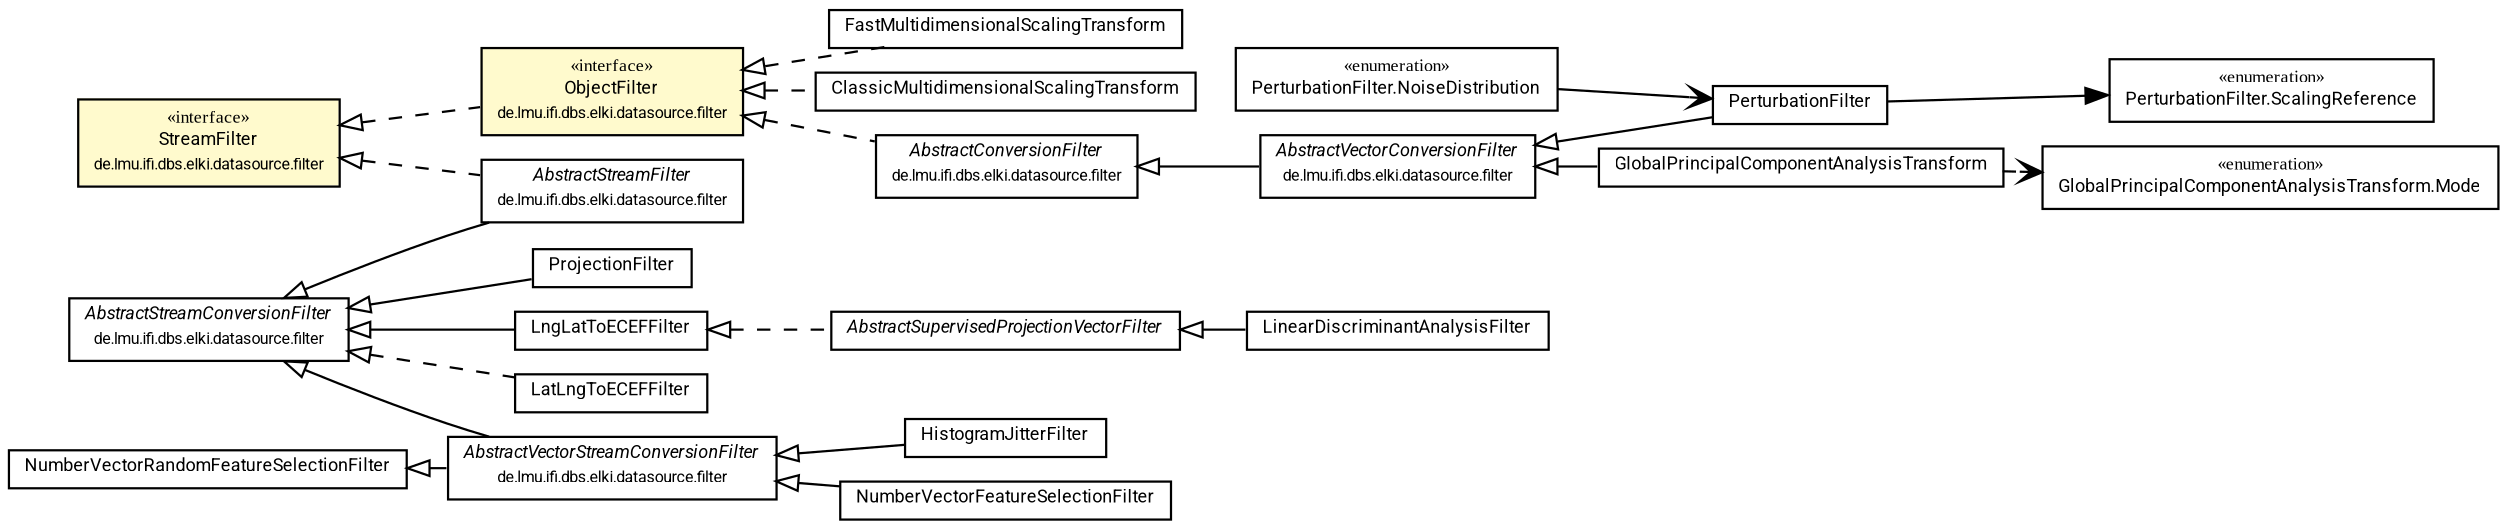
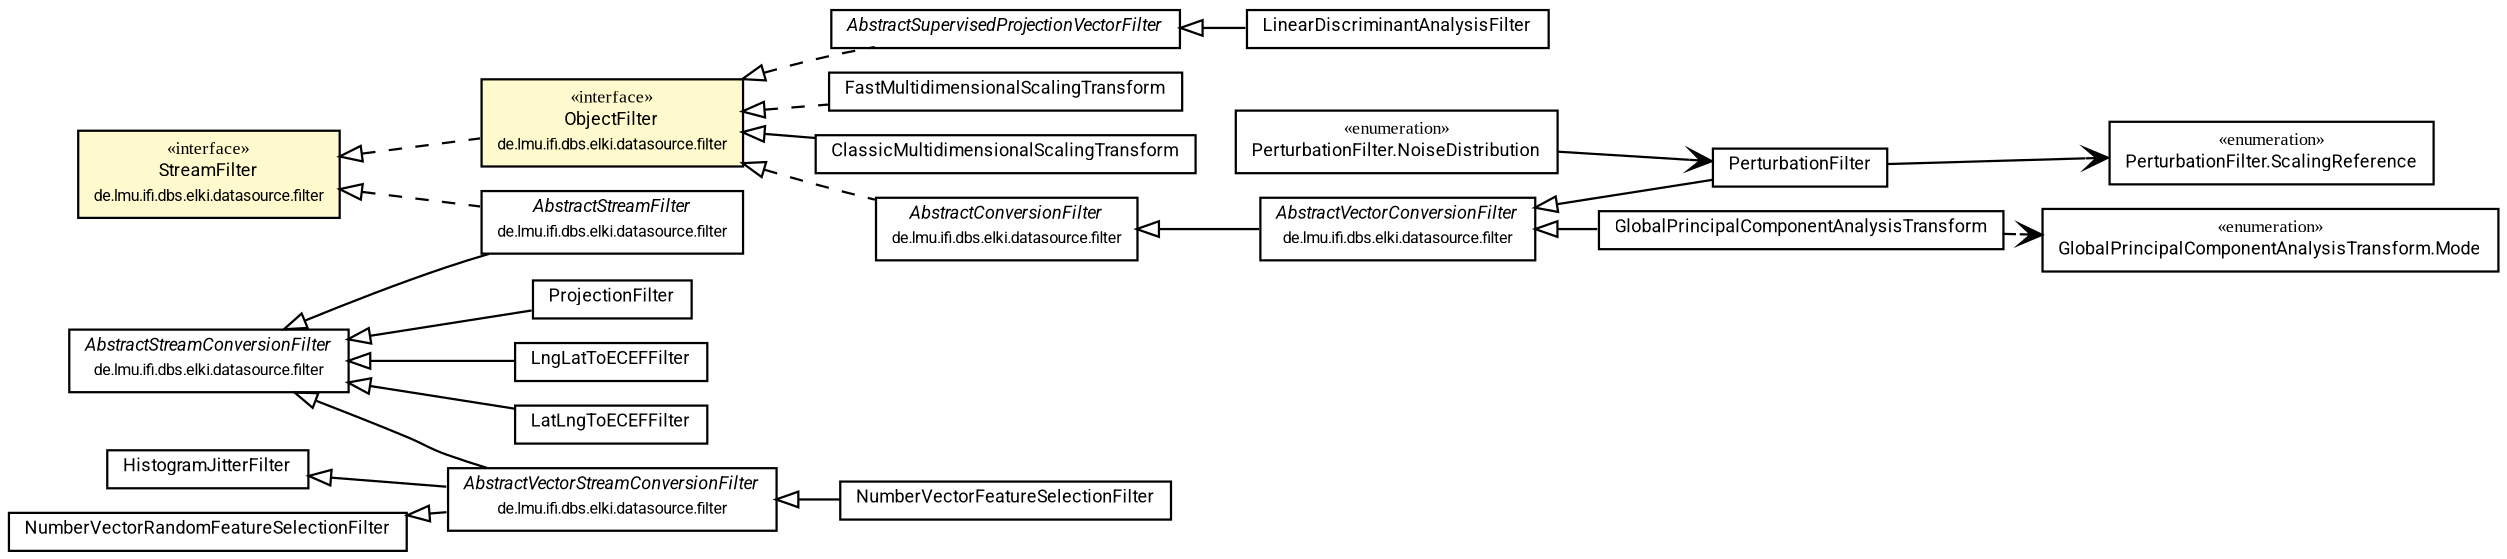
edge "ClassicMultidimensionalScalingTransform" -> "ObjectFilter": style dashed -> solid
edge "PerturbationFilter" -> "PerturbationFilter.ScalingReference": arrowhead normal -> open
edge "AbstractSupervisedProjectionVectorFilter" -> "LngLatToECEFFilter": now "AbstractSupervisedProjectionVectorFilter" -> "ObjectFilter"
edge "LatLngToECEFFilter" -> "AbstractStreamConversionFilter": style dashed -> solid
edge "HistogramJitterFilter" -> "AbstractVectorStreamConversionFilter": reversed
